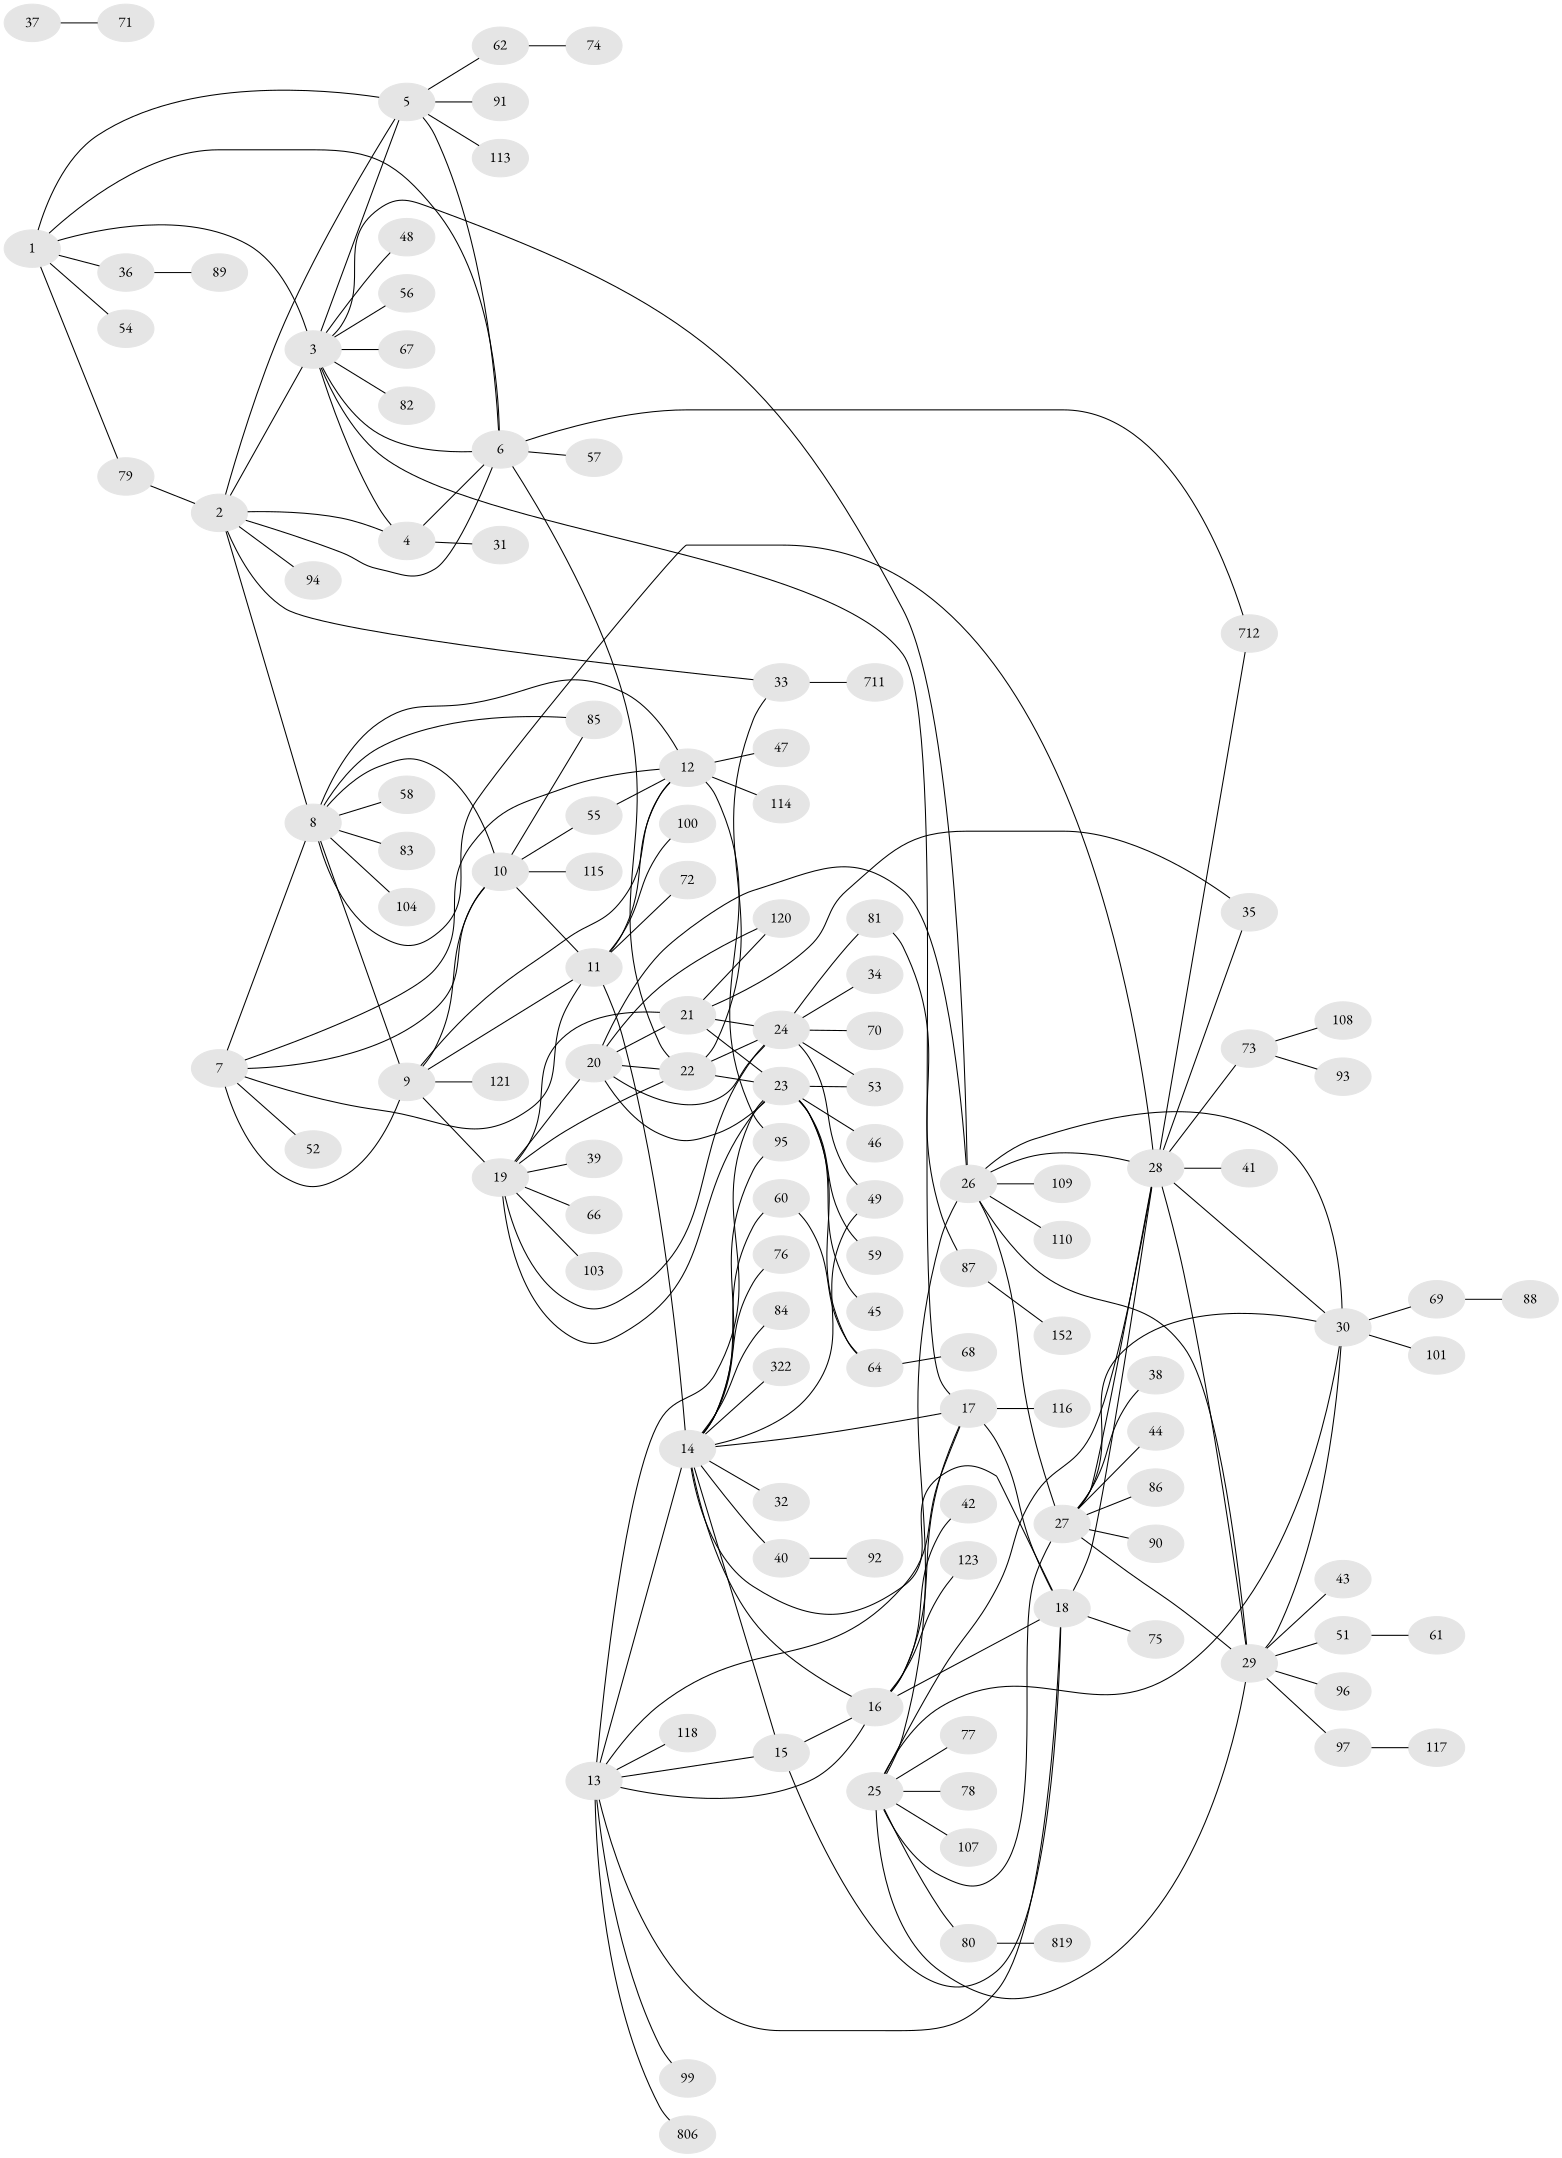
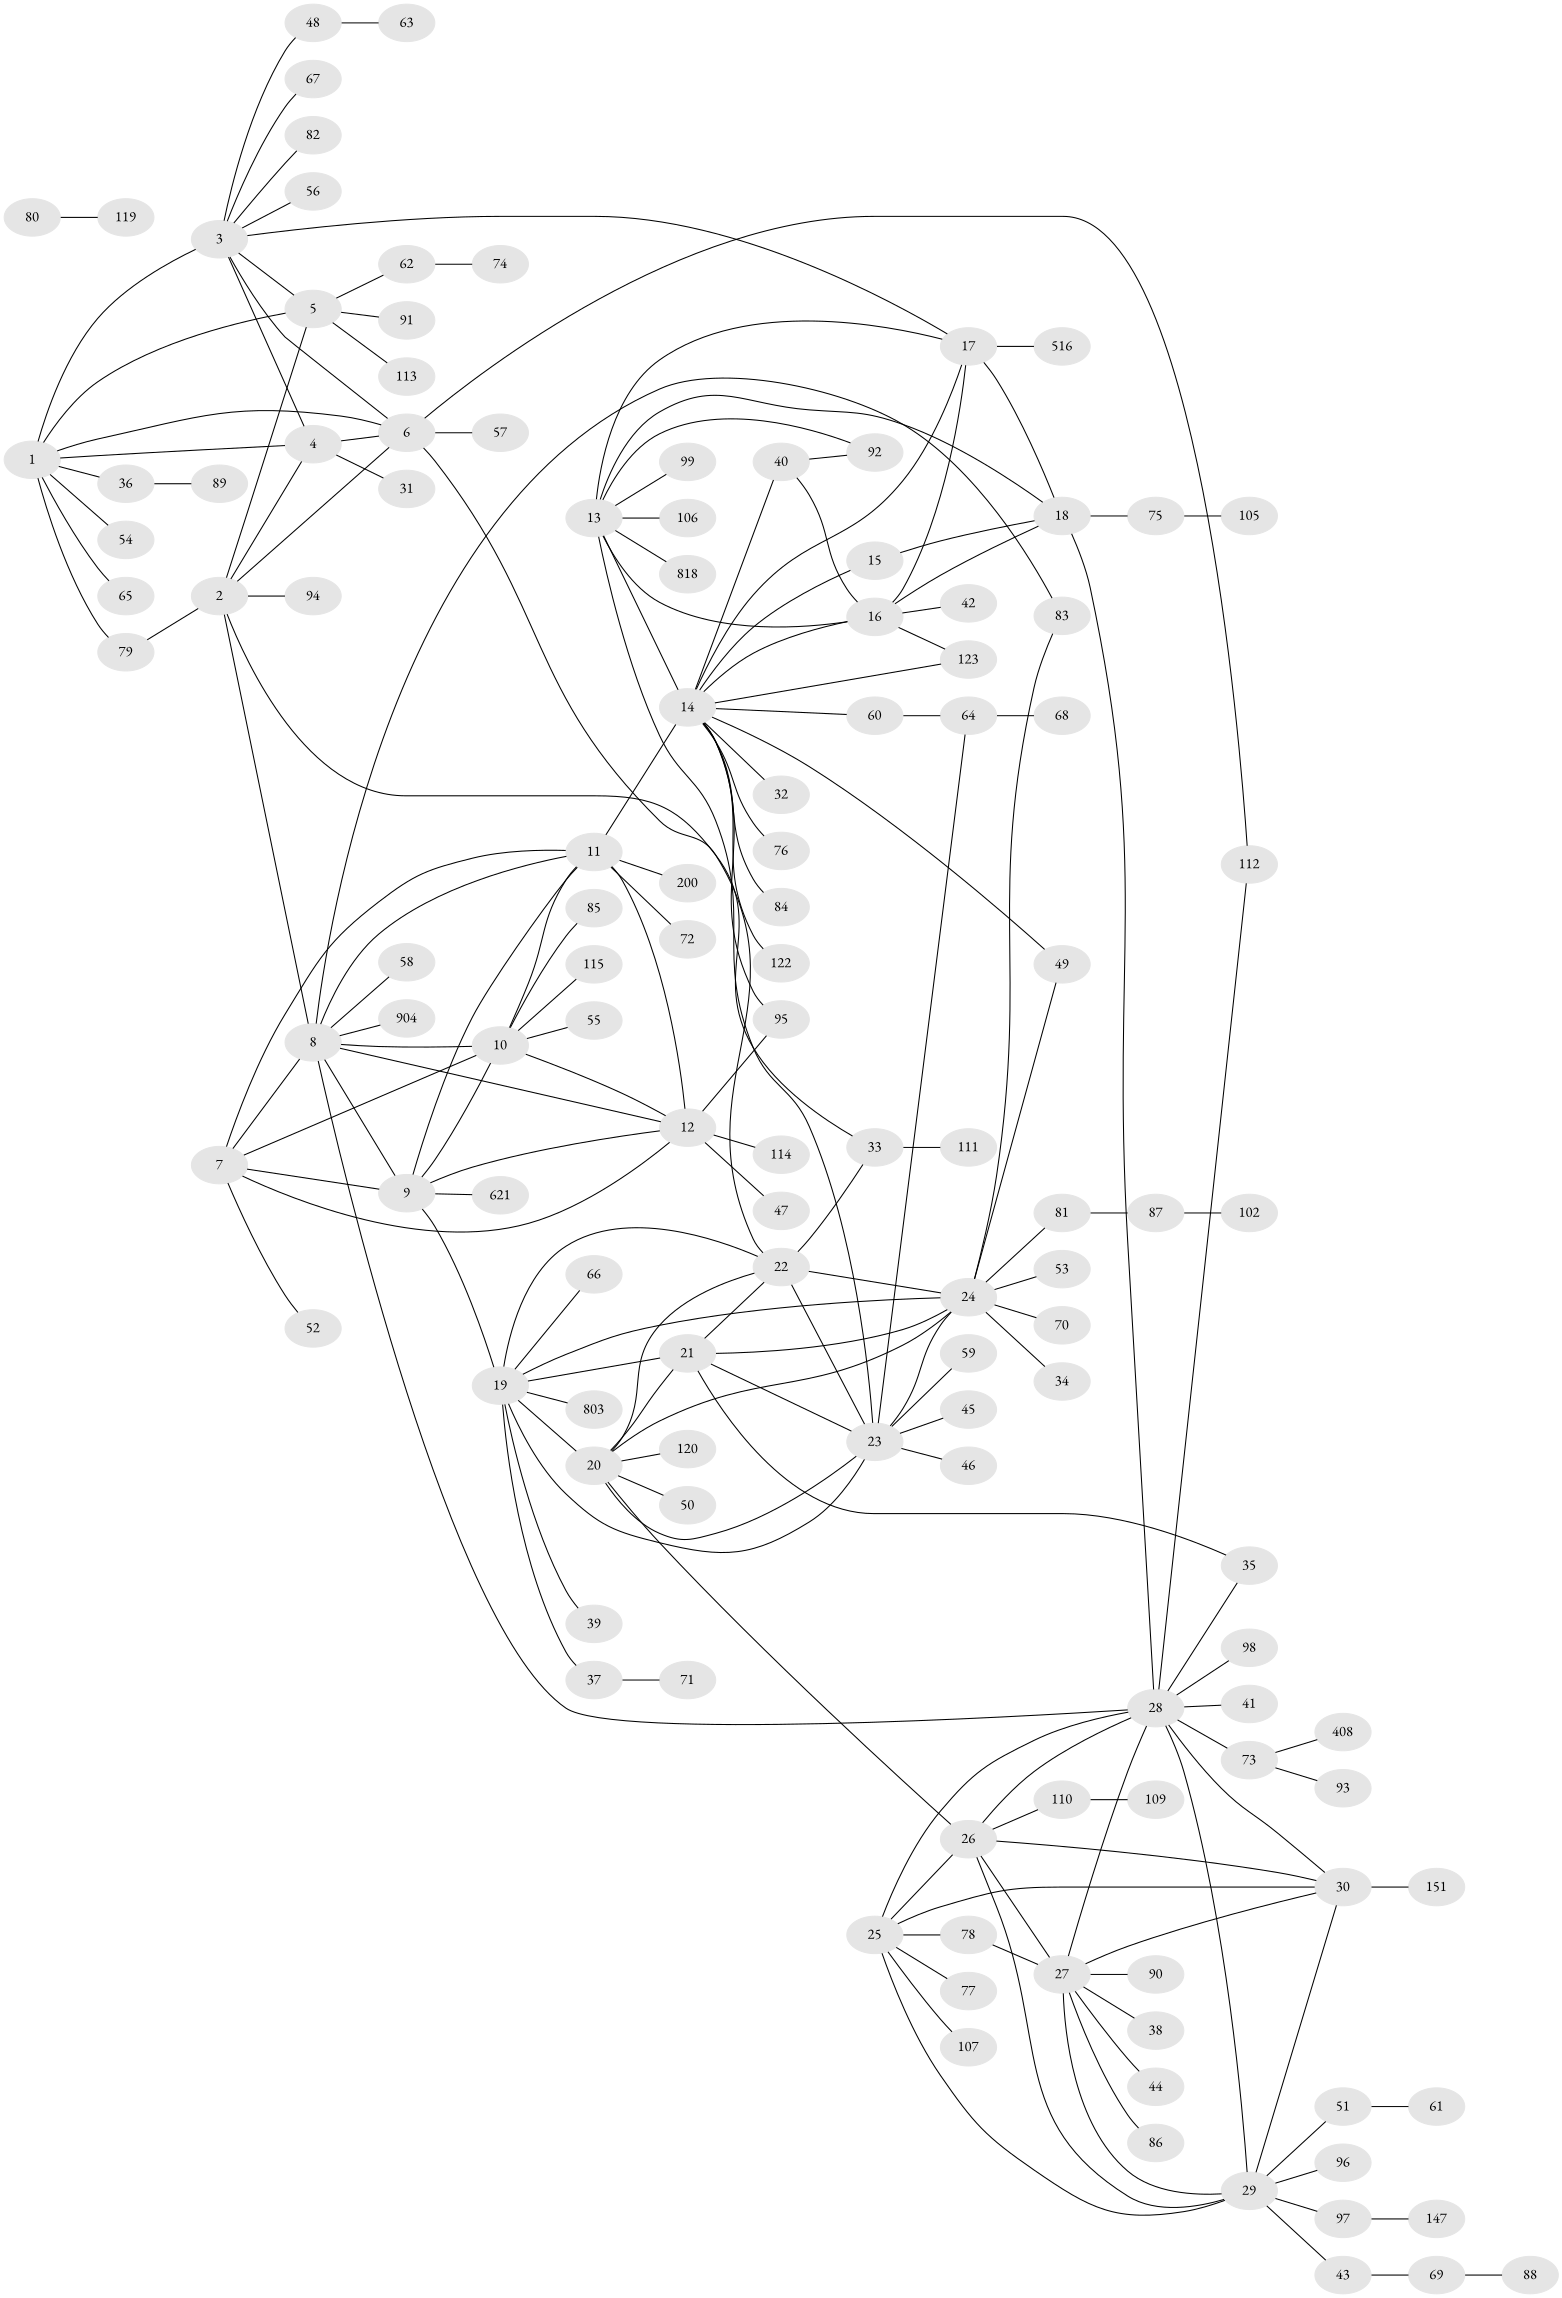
node "63": added
edge "5" -- "6": removed
edge "3" -- "2": removed
edge "4" -- "1": added
edge "3" -- "26": removed
node "105": added
node "65": added
node "712": label "712" -> "112"
node "711": label "711" -> "111"
edge "85" -- "8": now "11" -- "8"
edge "12" -- "55": now "12" -- "10"
node "100": label "100" -> "200"
node "104": label "104" -> "904"
edge "83" -- "24": added
edge "120" -- "21": now "22" -- "21"
node "108": label "108" -> "408"
node "121": label "121" -> "621"
edge "23" -- "53": now "23" -- "24"
edge "26" -- "109": now "110" -- "109"
node "103": label "103" -> "803"
edge "69" -- "30": now "69" -- "43"
node "152": label "152" -> "102"
node "101": label "101" -> "151"
node "322": label "322" -> "122"
node "116": label "116" -> "516"
node "50": added
edge "19" -- "37": added
edge "14" -- "18": now "14" -- "123"
node "98": added
edge "16" -- "15": now "16" -- "40"
node "118": label "118" -> "818"
node "117": label "117" -> "147"
edge "15" -- "13": now "92" -- "13"
edge "27" -- "25": now "27" -- "78"
edge "25" -- "80": removed
node "819": label "819" -> "119"
node "806": label "806" -> "106"
